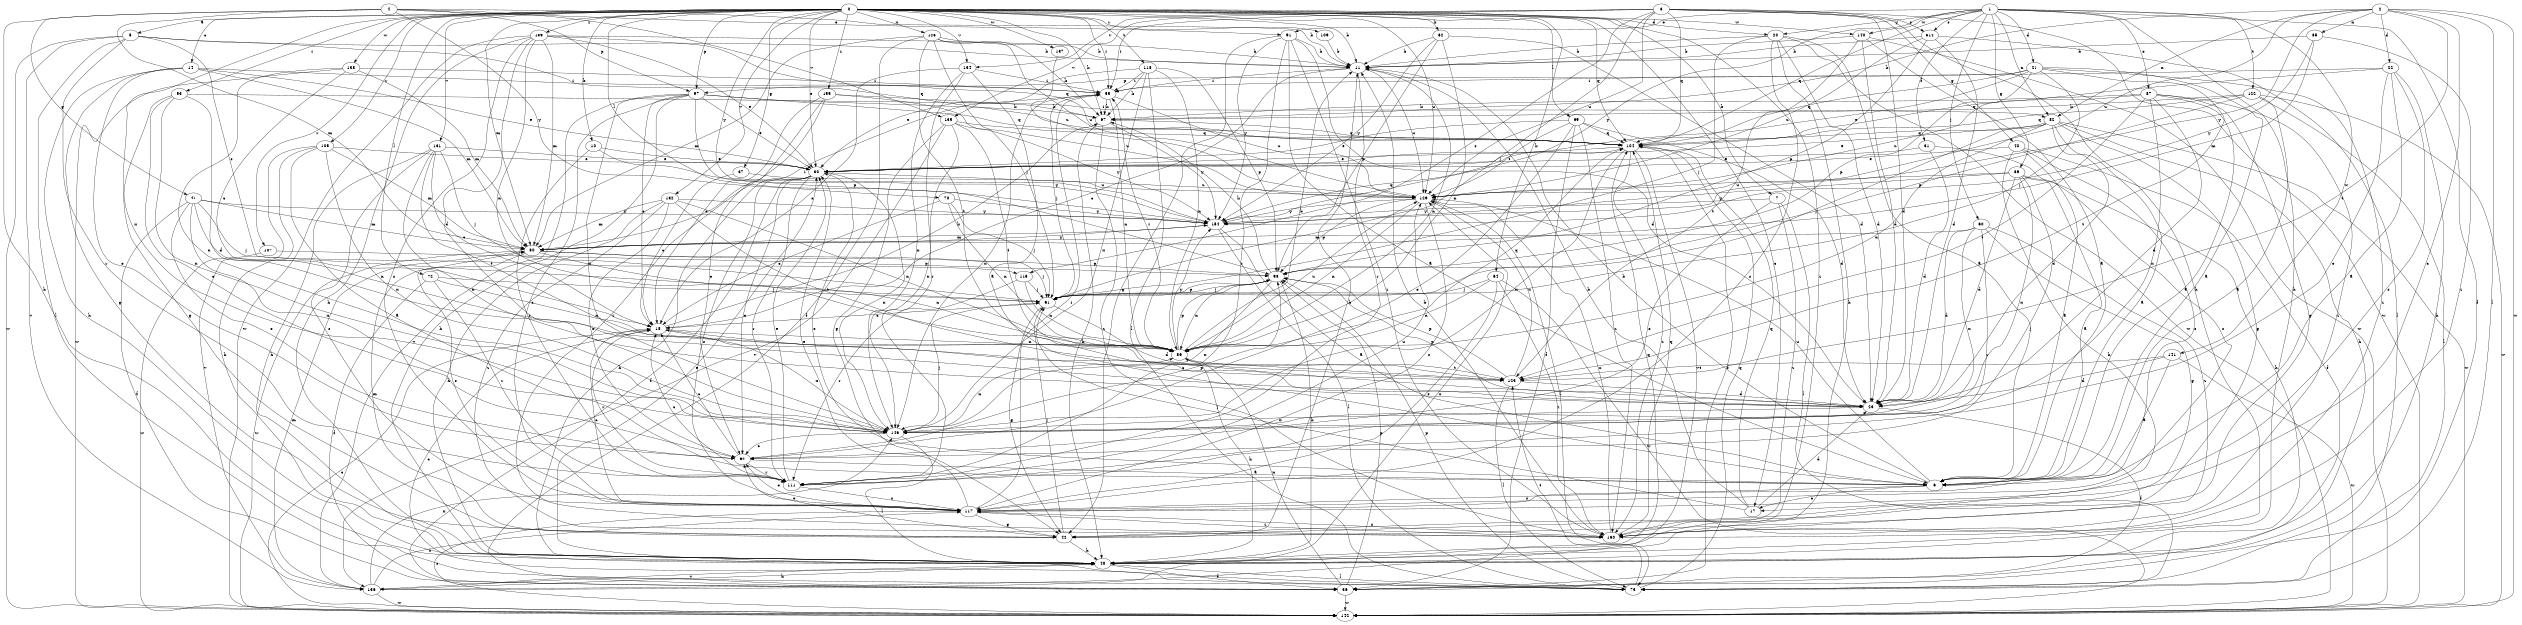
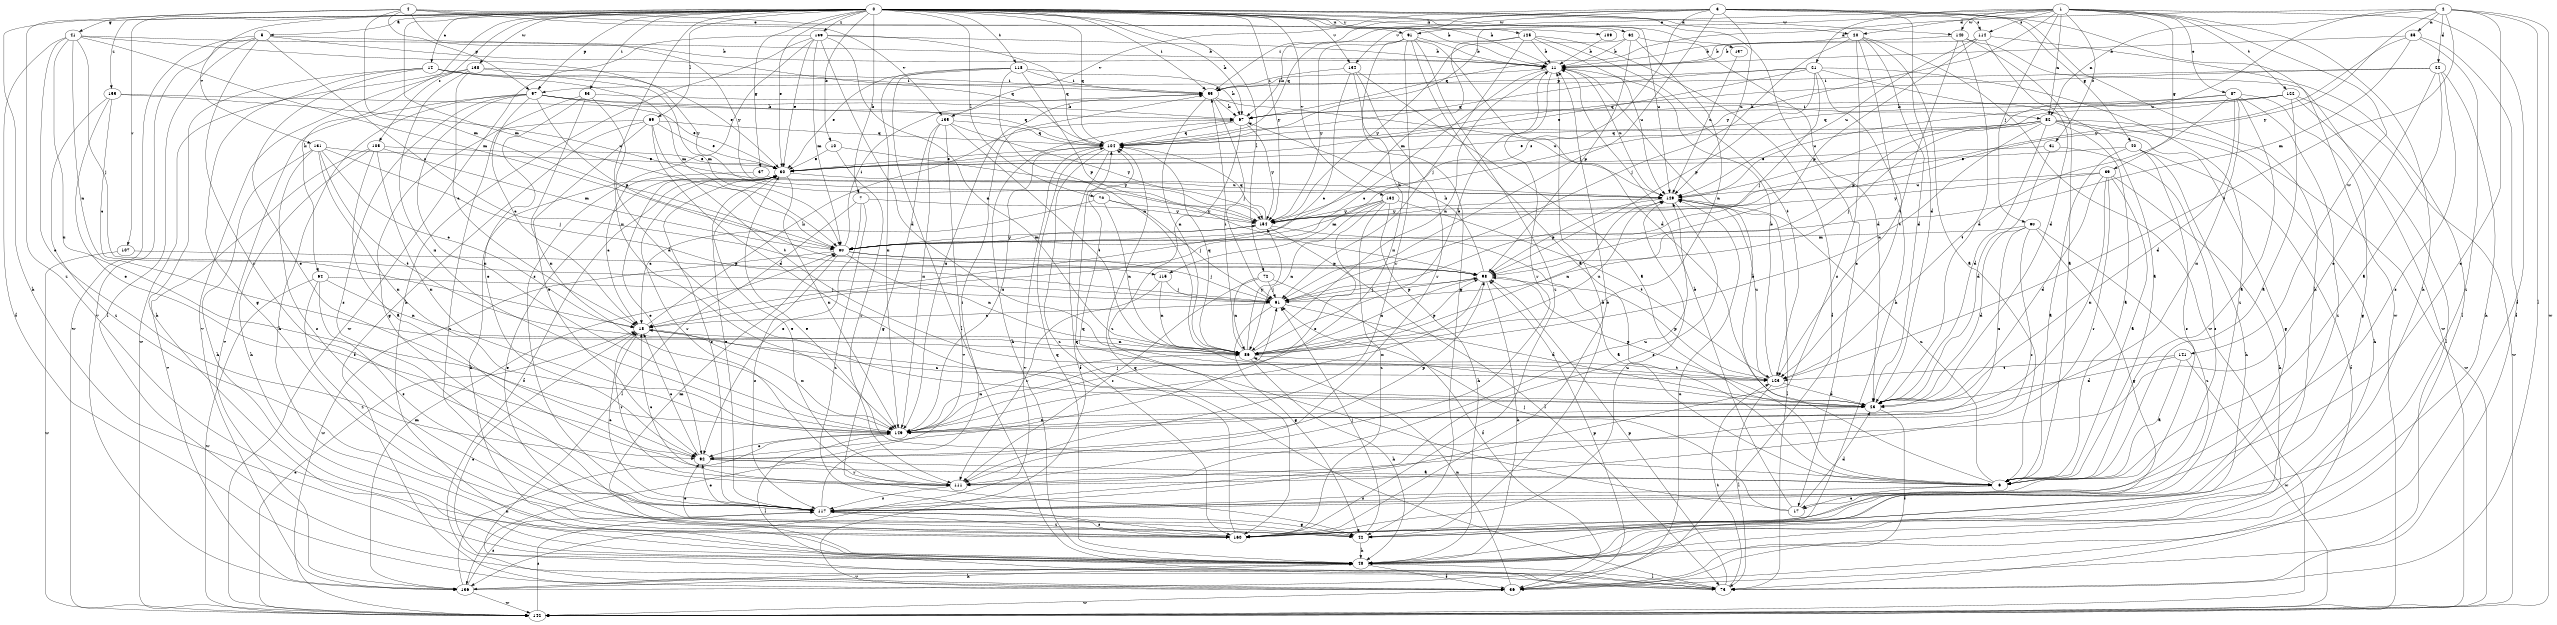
edge "1" -> "20": label "y" -> "d"
node "314": label "314" -> "114"
edge "41" -> "11": added, label "b"
edge "69" -> "129": now "69" -> "123"
edge "123" -> "11": added, label "b"
edge "30" -> "129": label "u" -> "h"
edge "39" -> "111": label "j" -> "r"
edge "138" -> "136": added, label "v"
edge "85" -> "36": added, label "f"
